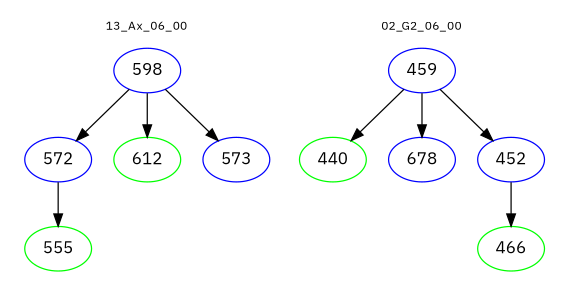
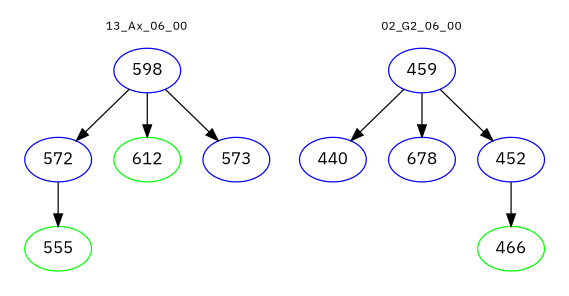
node "440": color green -> blue
